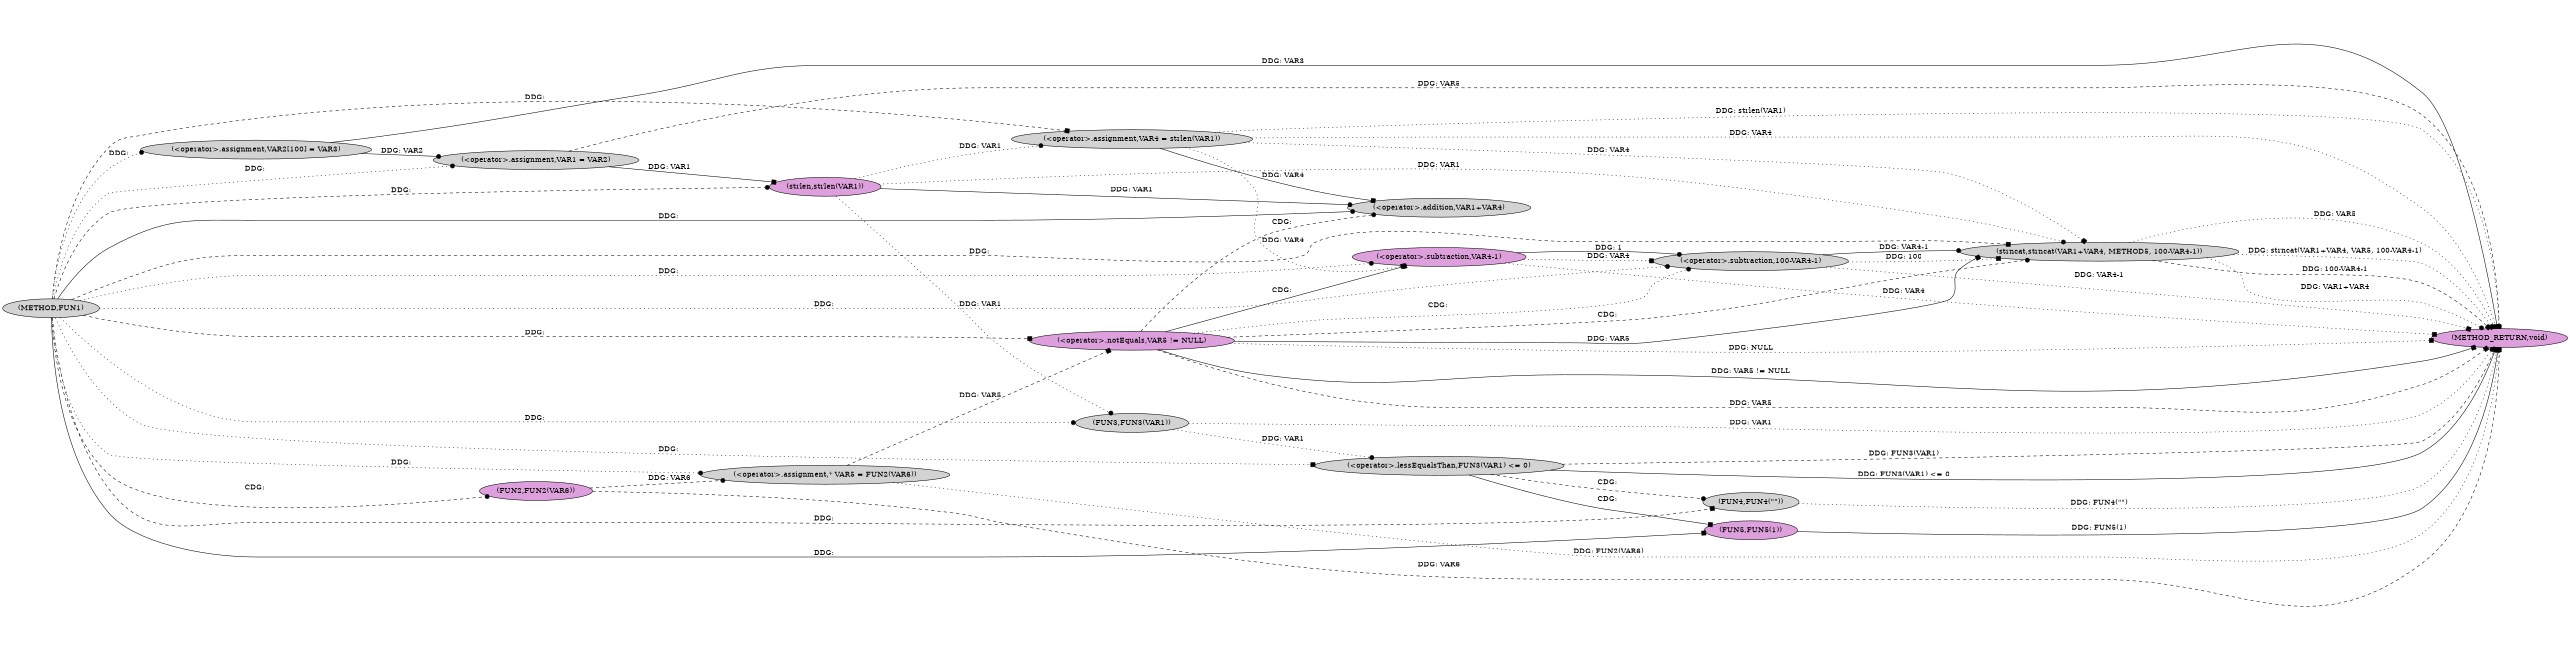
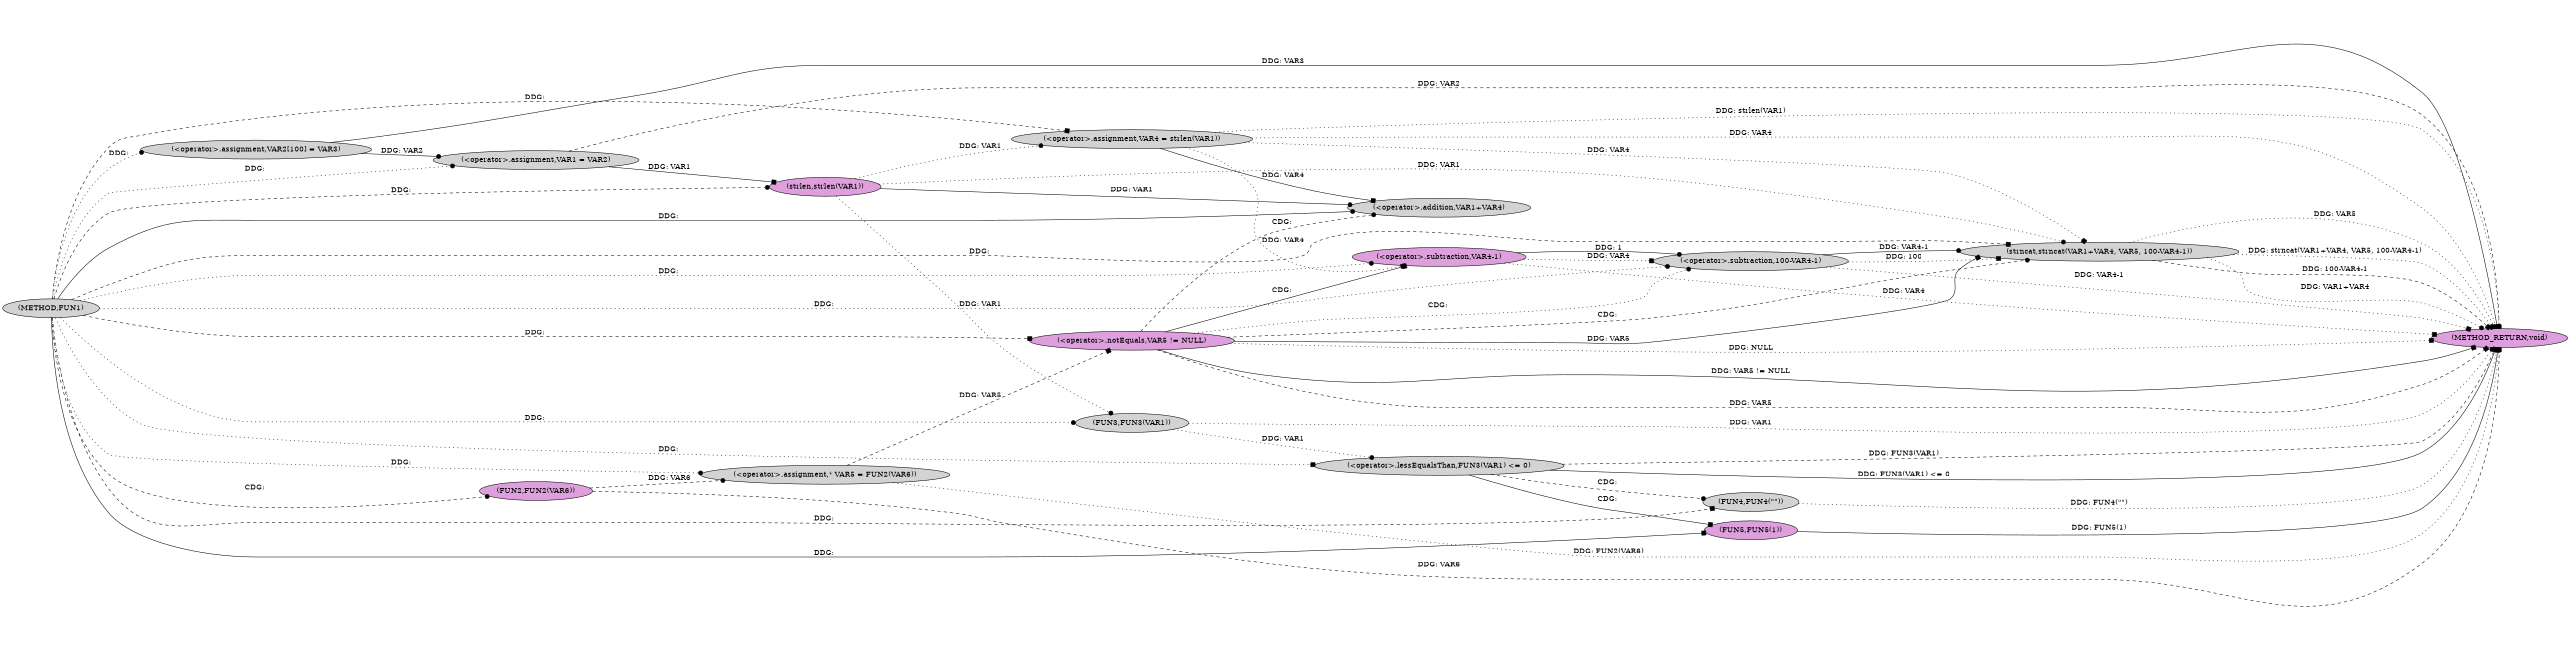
edge "(<operator>.assignment,VAR1 = VAR2)" -> "(METHOD_RETURN,void)": label "DDG: VAR5" -> "DDG: VAR2"
node "(strncat,strncat(VAR1+VAR4, METHOD5, 100-VAR4-1))": label "(strncat,strncat(VAR1+VAR4, METHOD5, 100-VAR4-1))" -> "(strncat,strncat(VAR1+VAR4, VAR5, 100-VAR4-1))"
